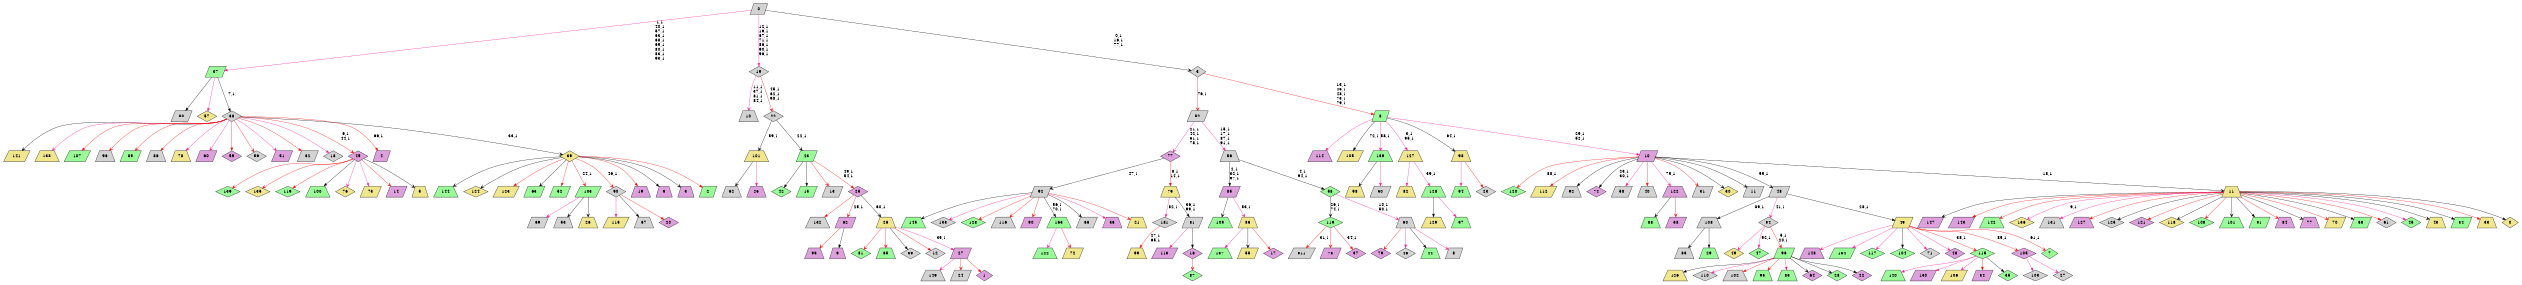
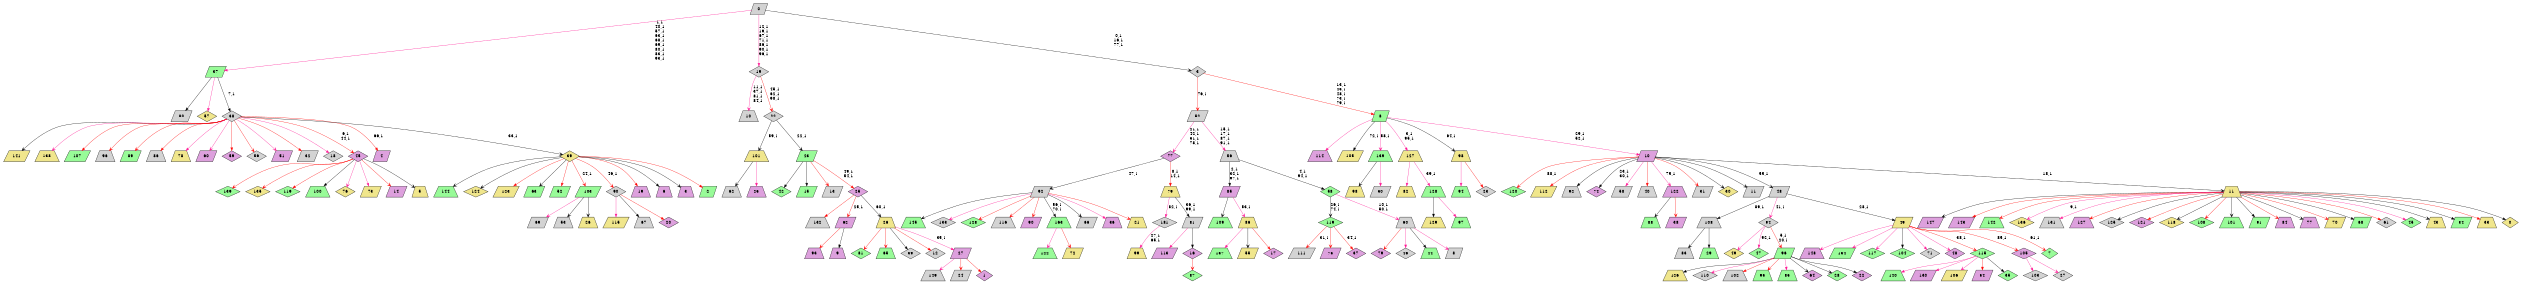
edge "181" -> "99": color red -> deeppink
node "911": label "911" -> "111"
